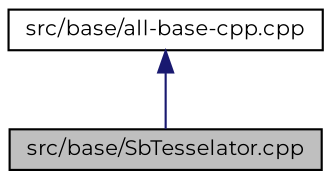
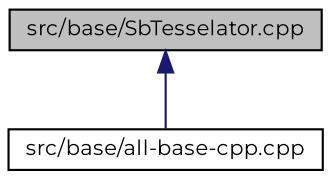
edge "src/base/SbTesselator.cpp" -> "src/base/all-base-cpp.cpp": reversed
